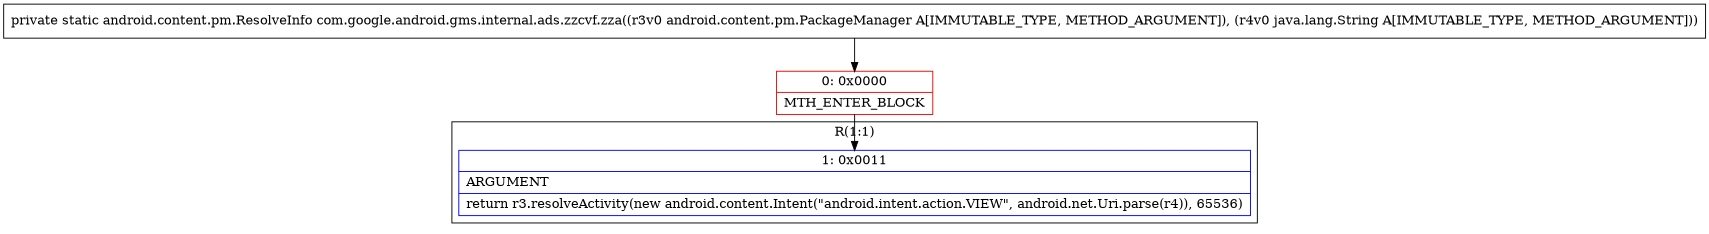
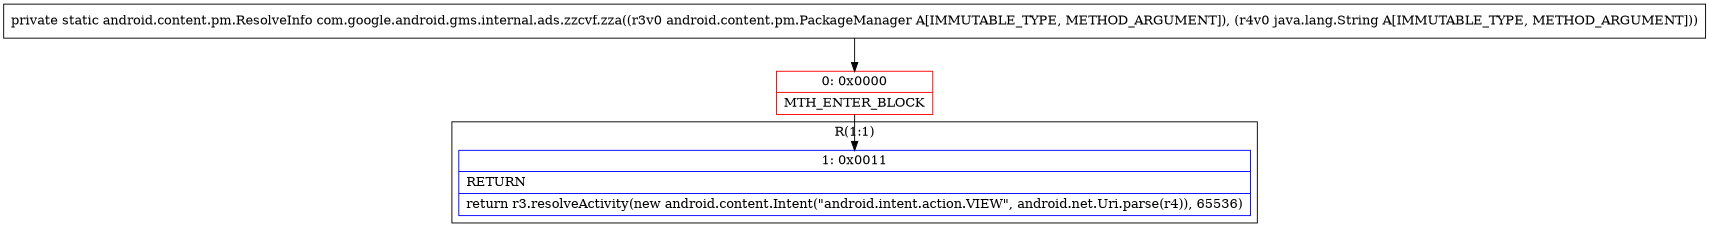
node "1: 0x0011": text "ARGUMENT" -> "RETURN"
